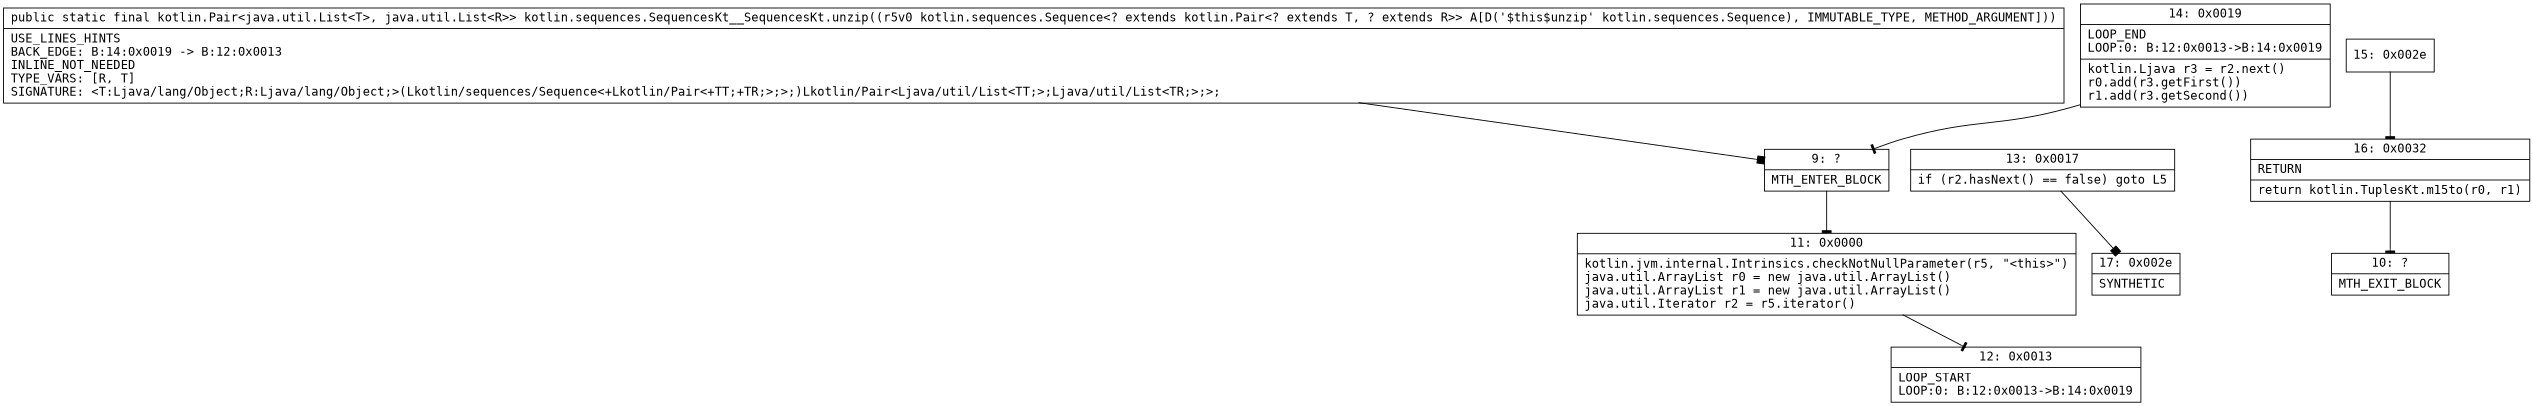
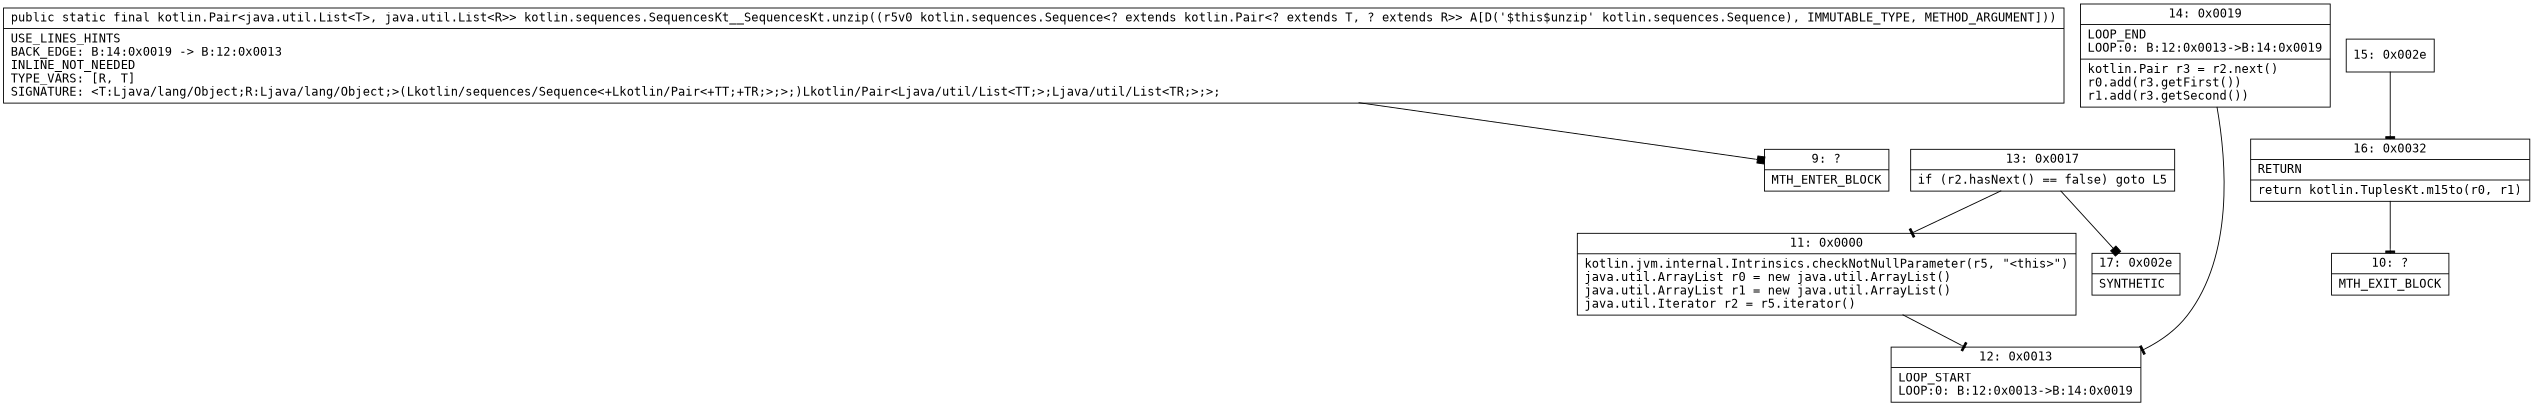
node "14: 0x0019": text "kotlin.Ljava r3 = r2.next()" -> "kotlin.Pair r3 = r2.next()"
edge "14: 0x0019" -> "9: ?": now "14: 0x0019" -> "12: 0x0013"
edge "9: ?" -> "11: 0x0000": now "13: 0x0017" -> "11: 0x0000"
